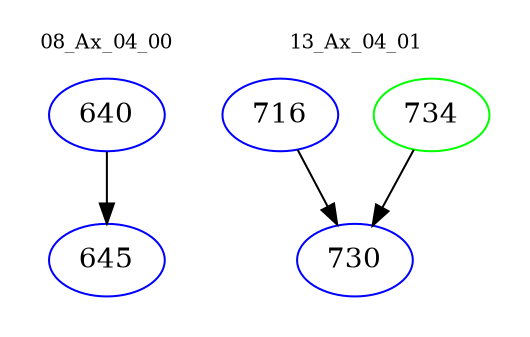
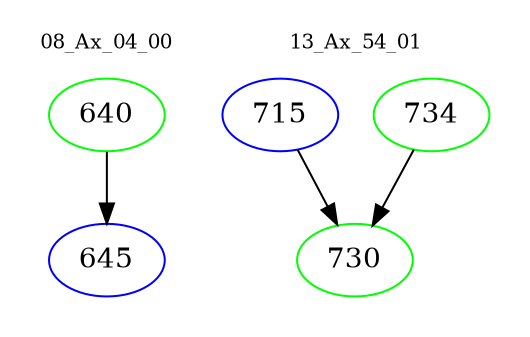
cluster "13_Ax_04_01": label "13_Ax_04_01" -> "13_Ax_54_01"
node "640": color blue -> green
node "716": label "716" -> "715"
node "730": color blue -> green
